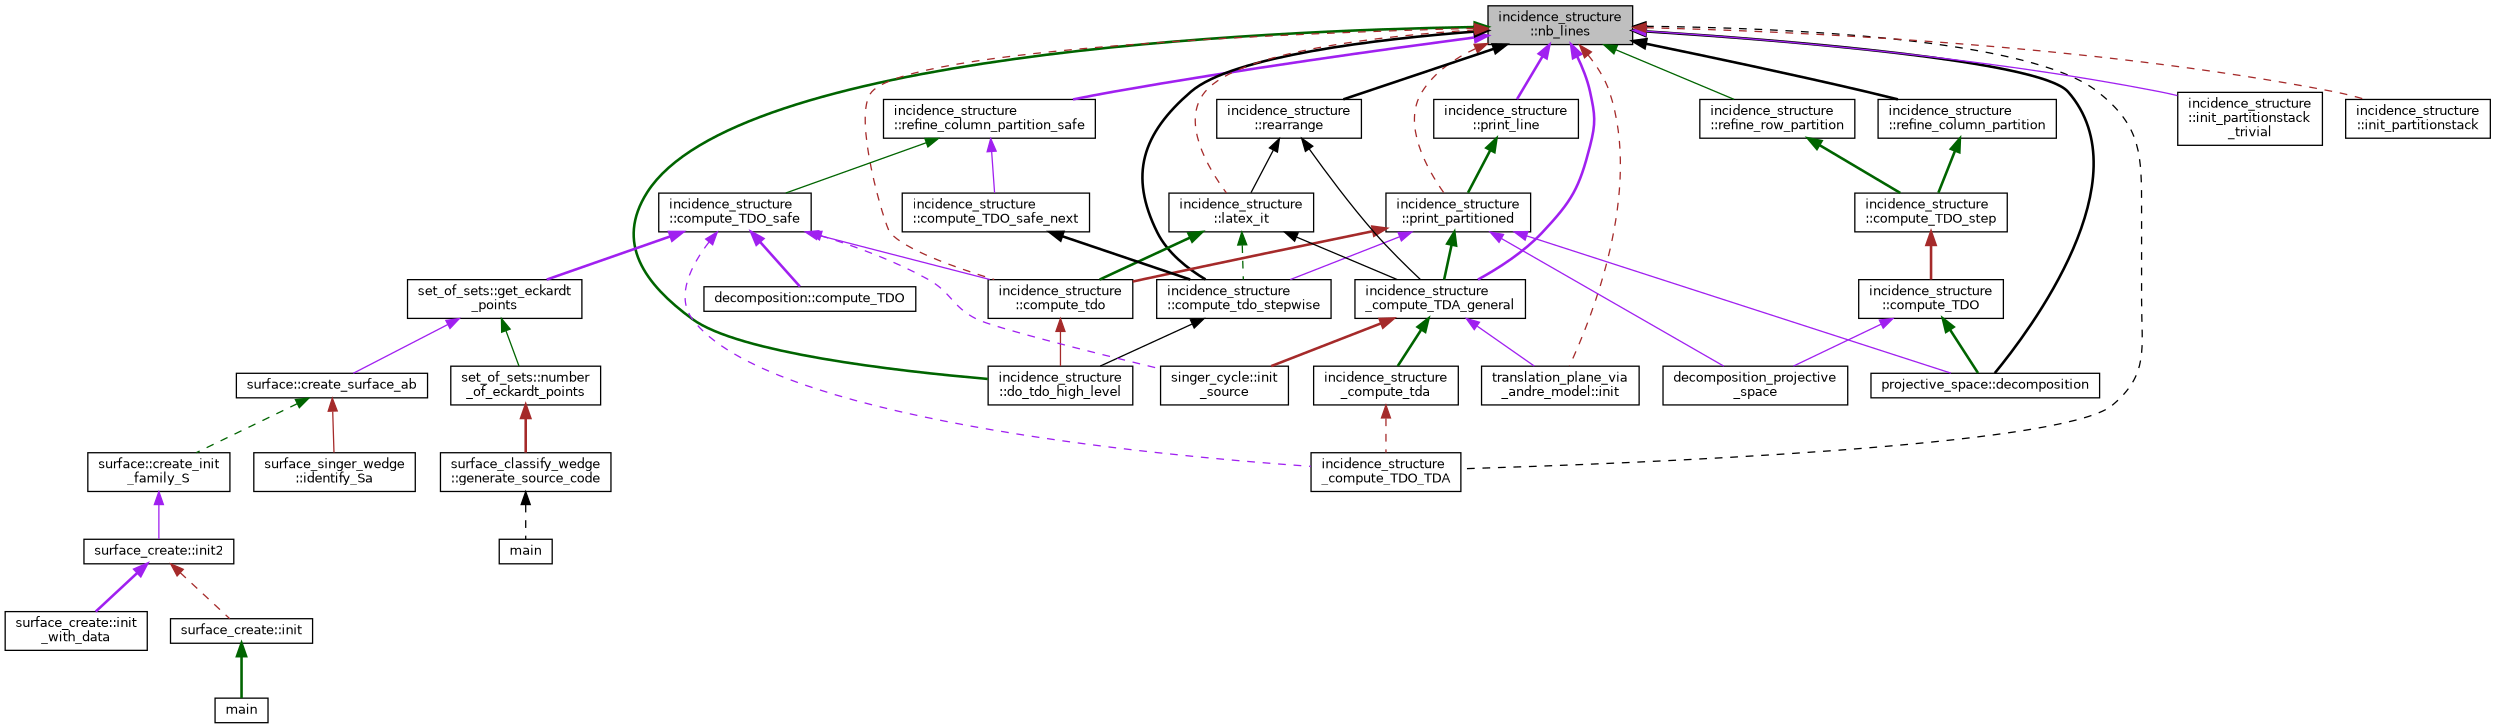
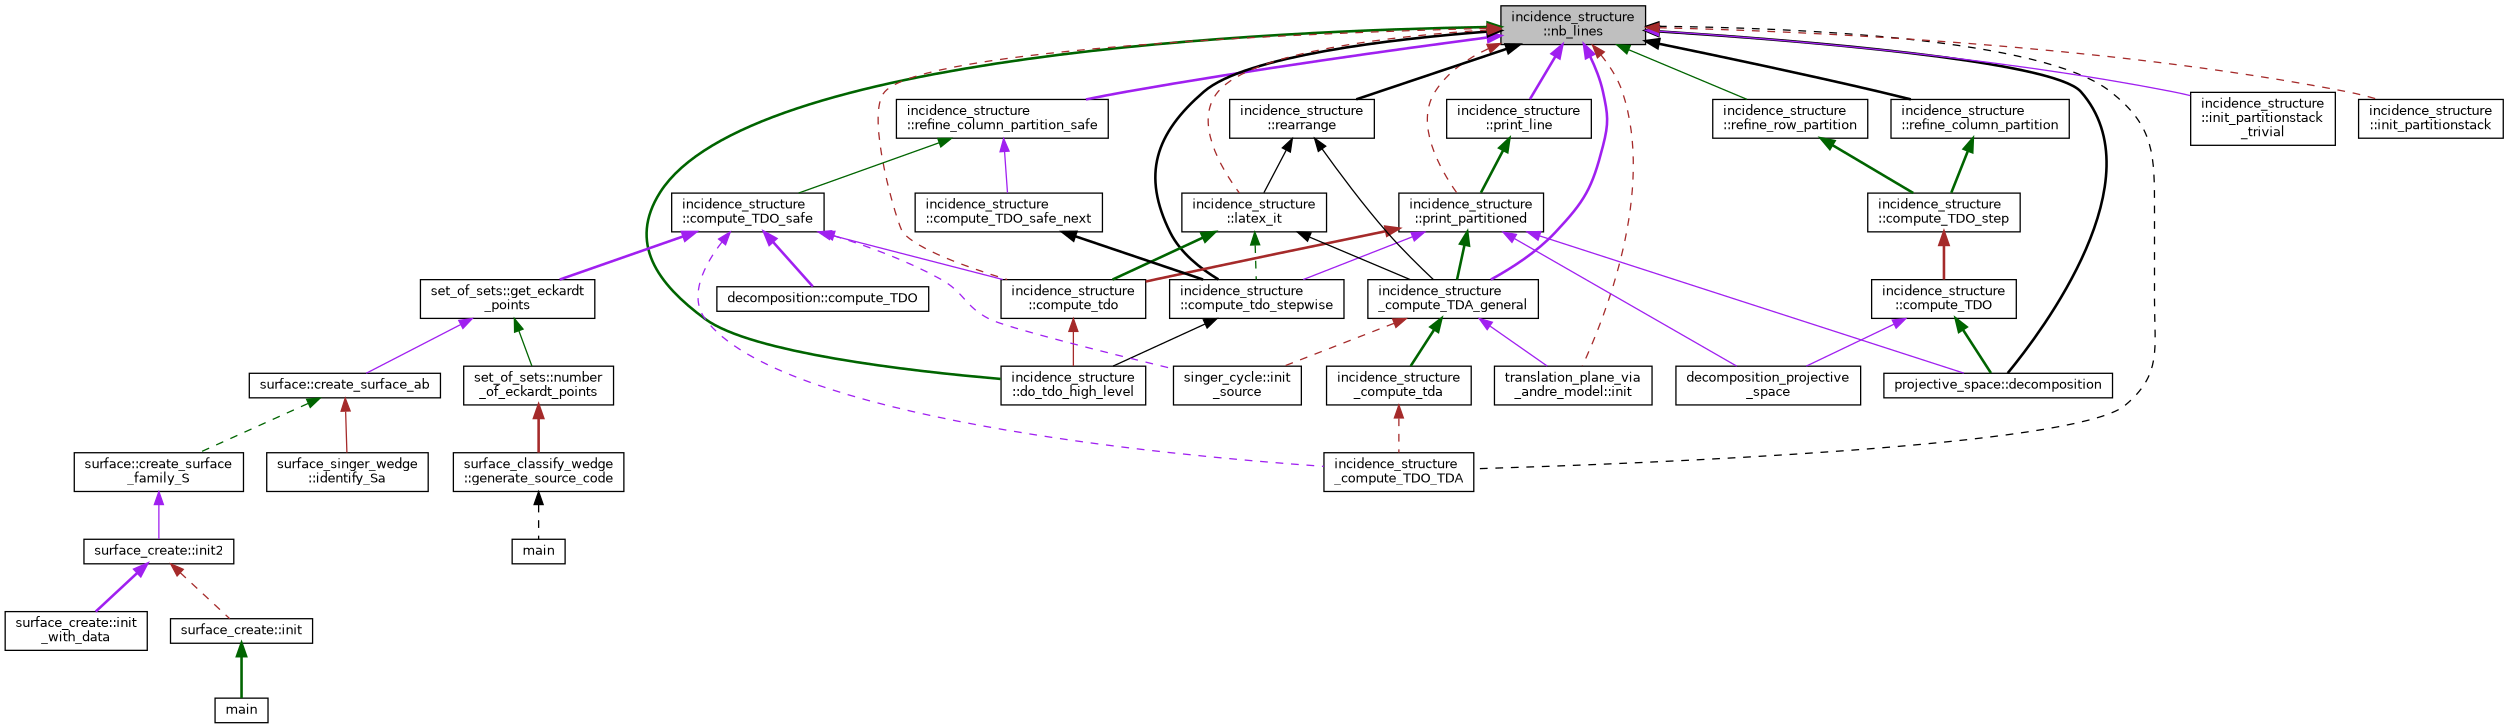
edge "singer_cycle::init _source" -> "incidence_structure _compute_TDA_general": style bold -> dashed
node "surface::create_init _family_S": label "surface::create_init _family_S" -> "surface::create_surface _family_S"
